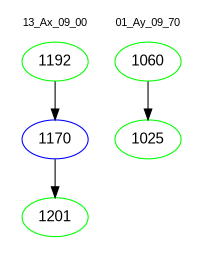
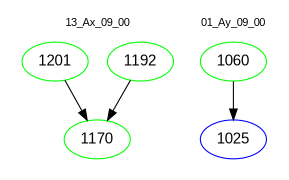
cluster "01_Ay_09_70": label "01_Ay_09_70" -> "01_Ay_09_00"
node "1170": color blue -> green
node "1025": color green -> blue
edge "1170" -> "1201": reversed
